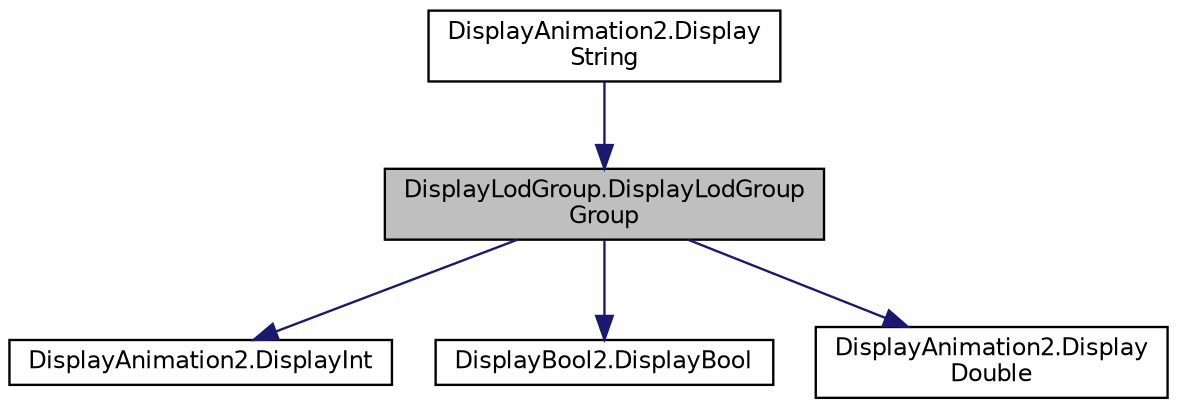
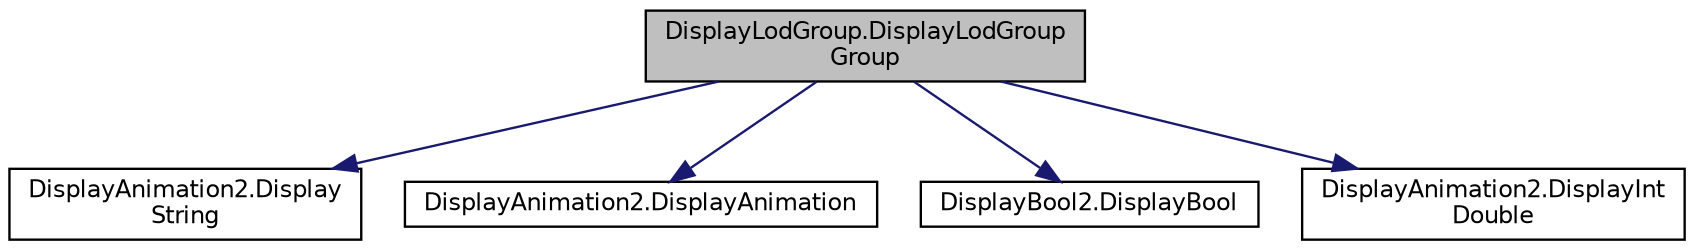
edge "DisplayAnimation2.Display String" -> "DisplayLodGroup.DisplayLodGroup Group": reversed
node "DisplayAnimation2.DisplayInt": label "DisplayAnimation2.DisplayInt" -> "DisplayAnimation2.DisplayAnimation"
node "DisplayAnimation2.Display Double": label "DisplayAnimation2.Display Double" -> "DisplayAnimation2.DisplayInt Double"
